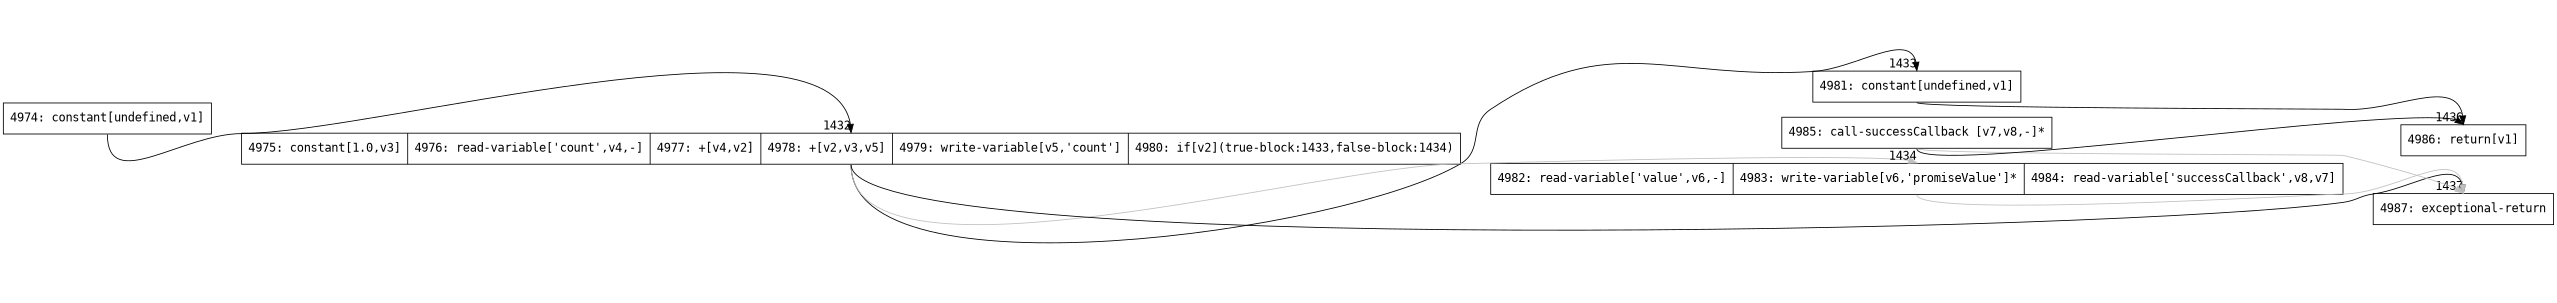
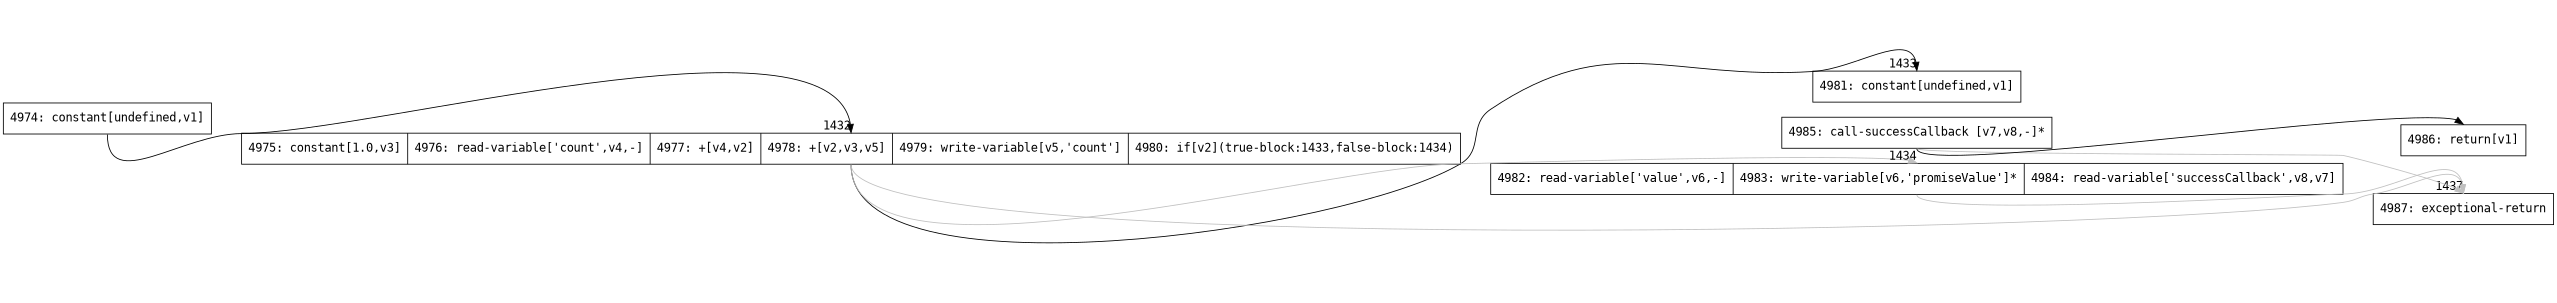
edge "4981: constant[undefined,v1]" -> "4986: return[v1]": removed
edge "4975: constant[1.0,v3]" -> "4987: exceptional-return": color black -> gray
